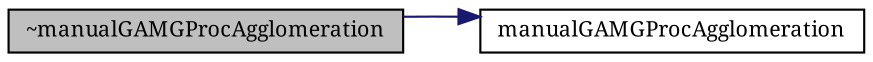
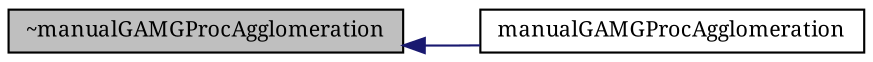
edge "~manualGAMGProcAgglomeration" -> "manualGAMGProcAgglomeration": reversed
